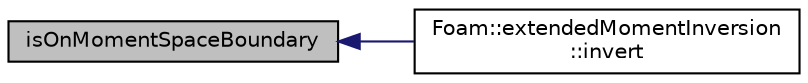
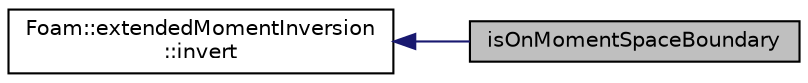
edge "Foam::extendedMomentInversion ::invert" -> "isOnMomentSpaceBoundary": reversed
